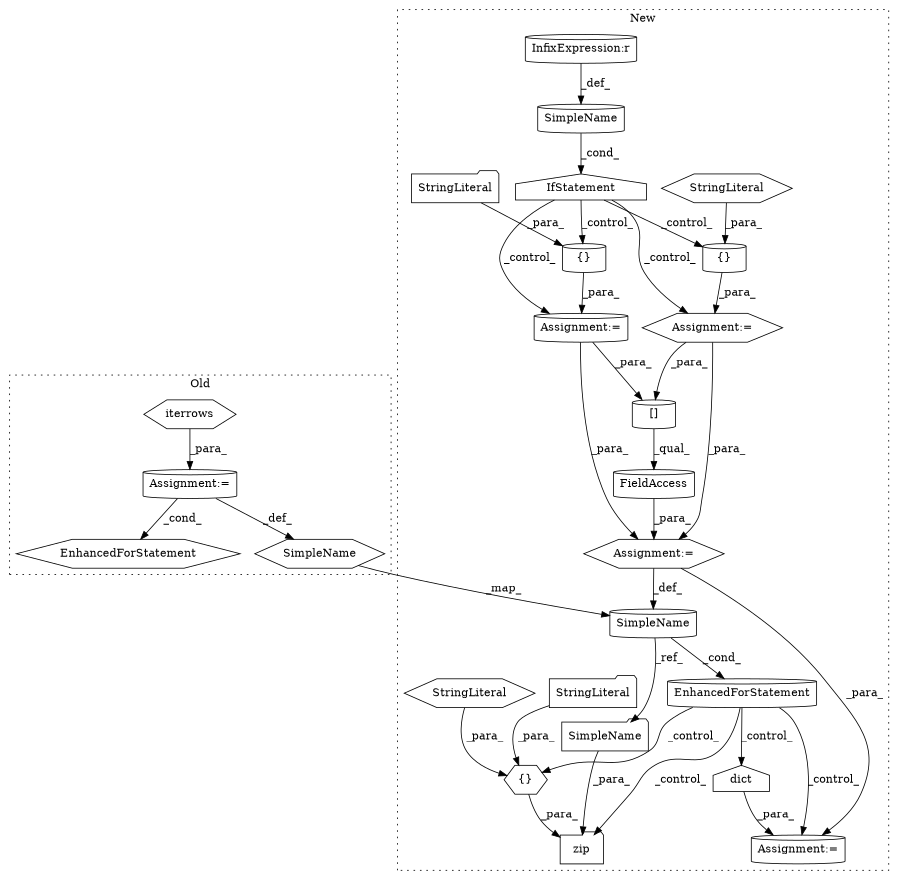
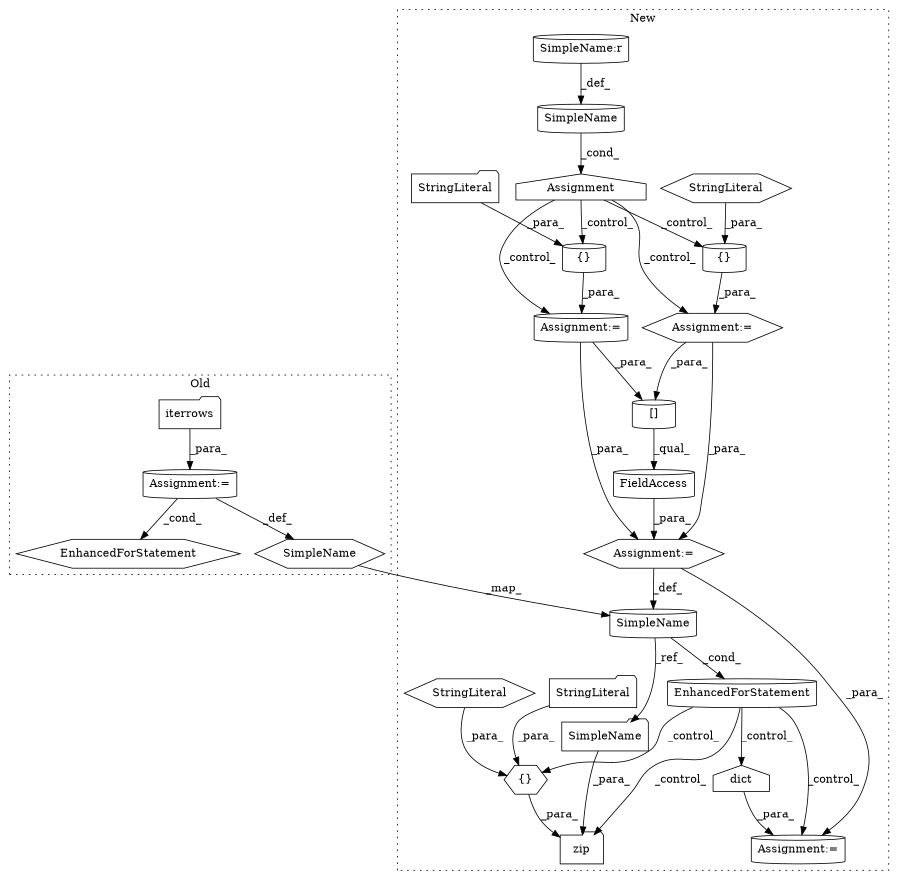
node "InfixExpression:r": label "InfixExpression:r" -> "SimpleName:r"
node "IfStatement": label "IfStatement" -> "Assignment"
node "iterrows": shape hexagon -> folder
